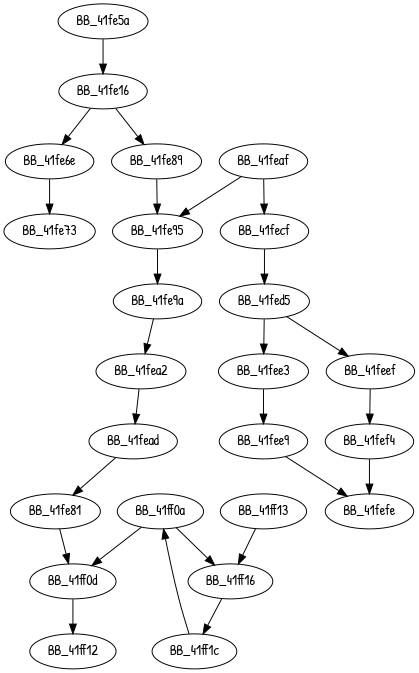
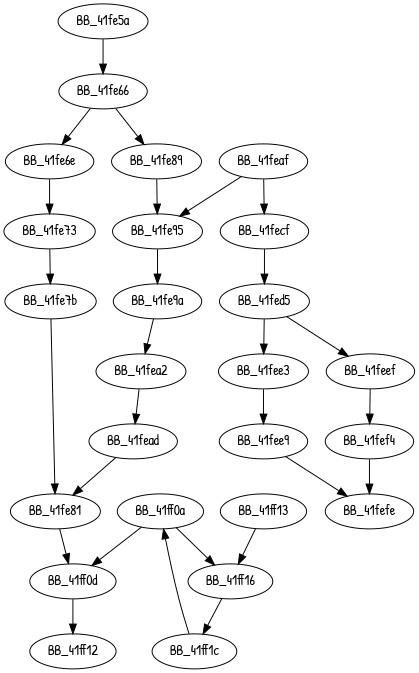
node "BB_41fe16": label "BB_41fe16" -> "BB_41fe66"
node "BB_41fe7b": added
